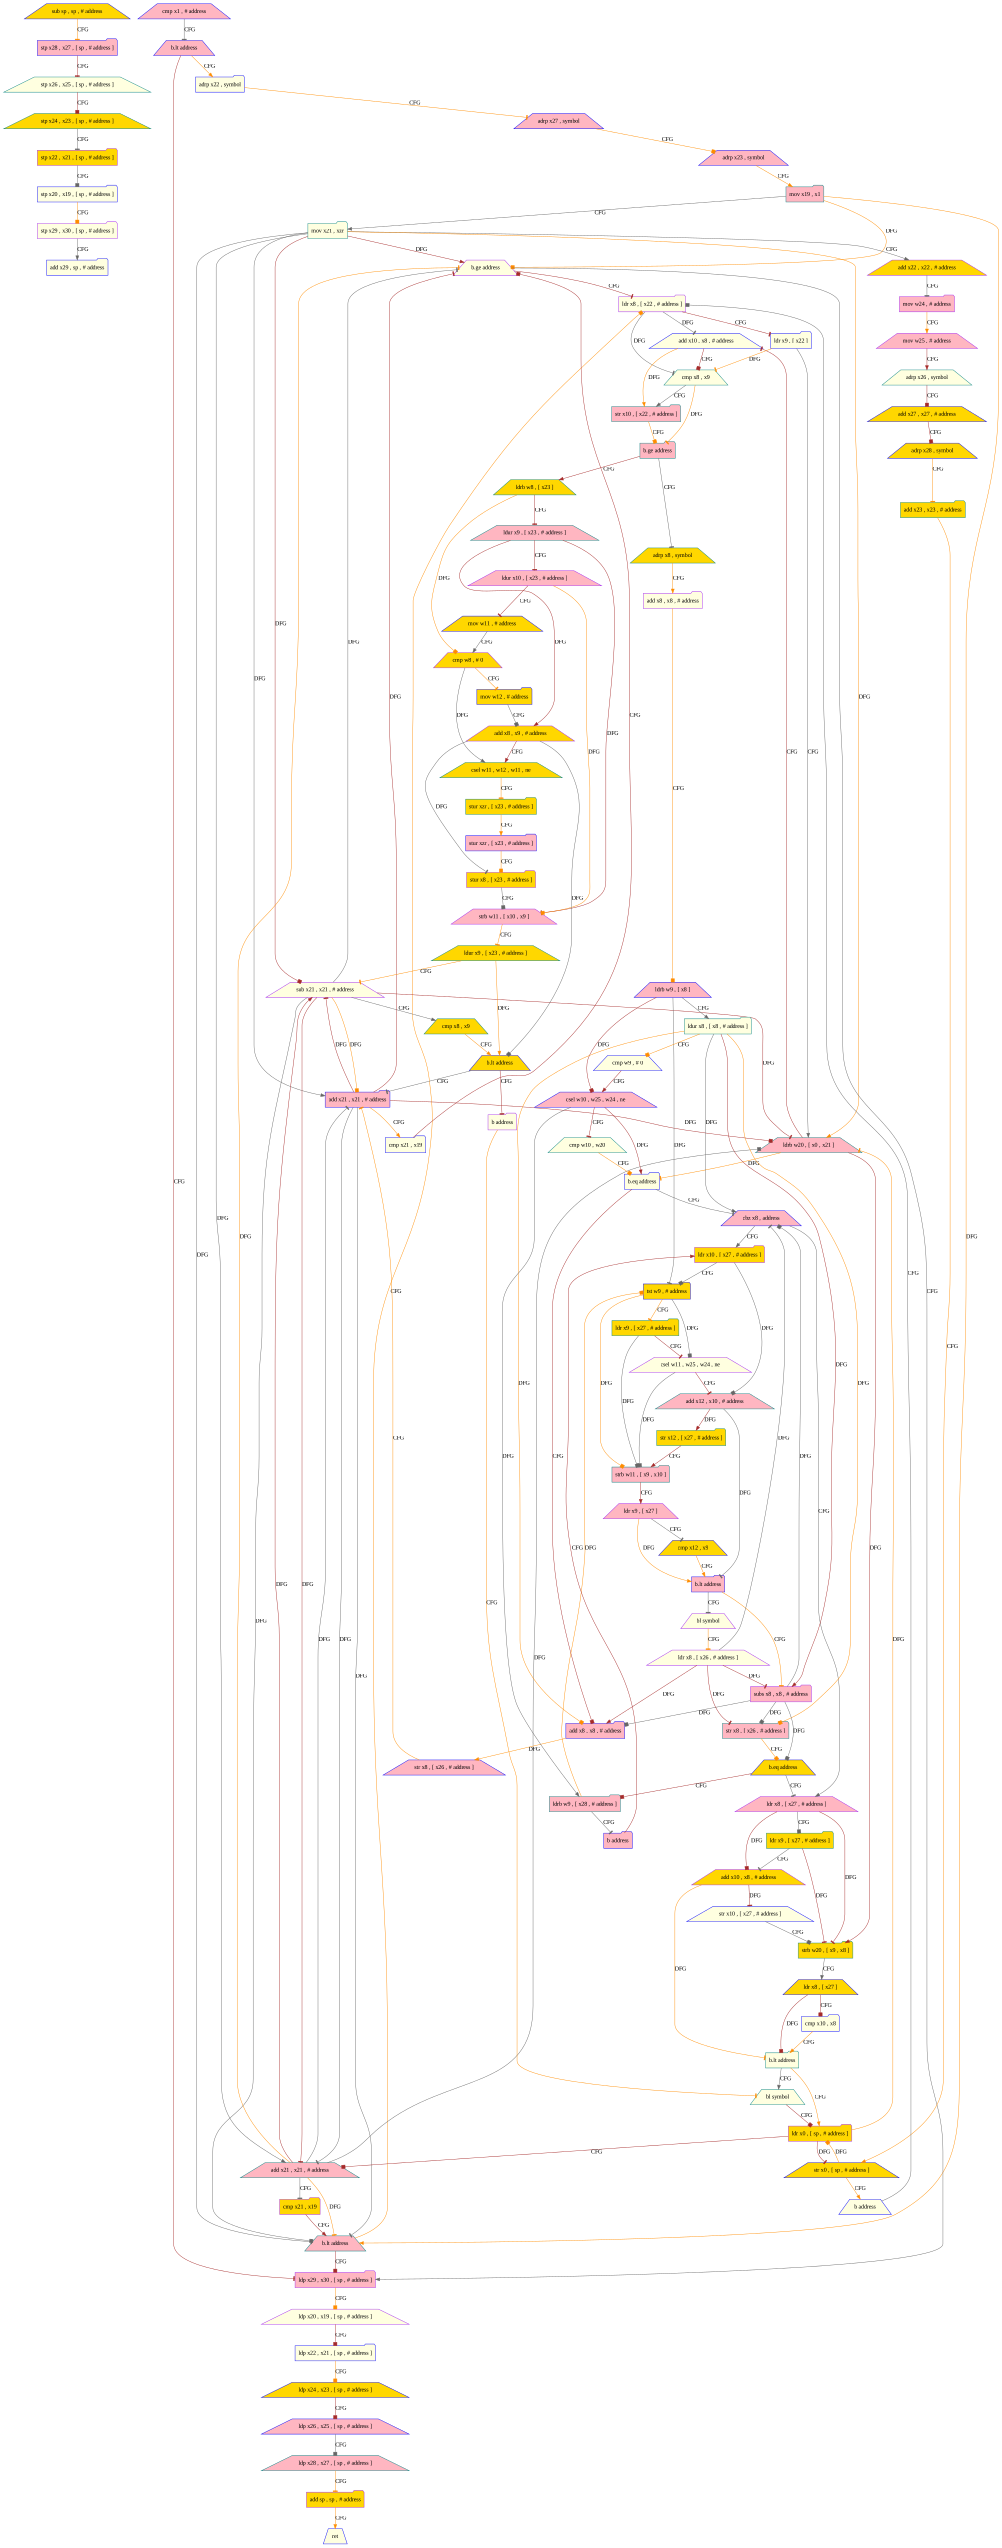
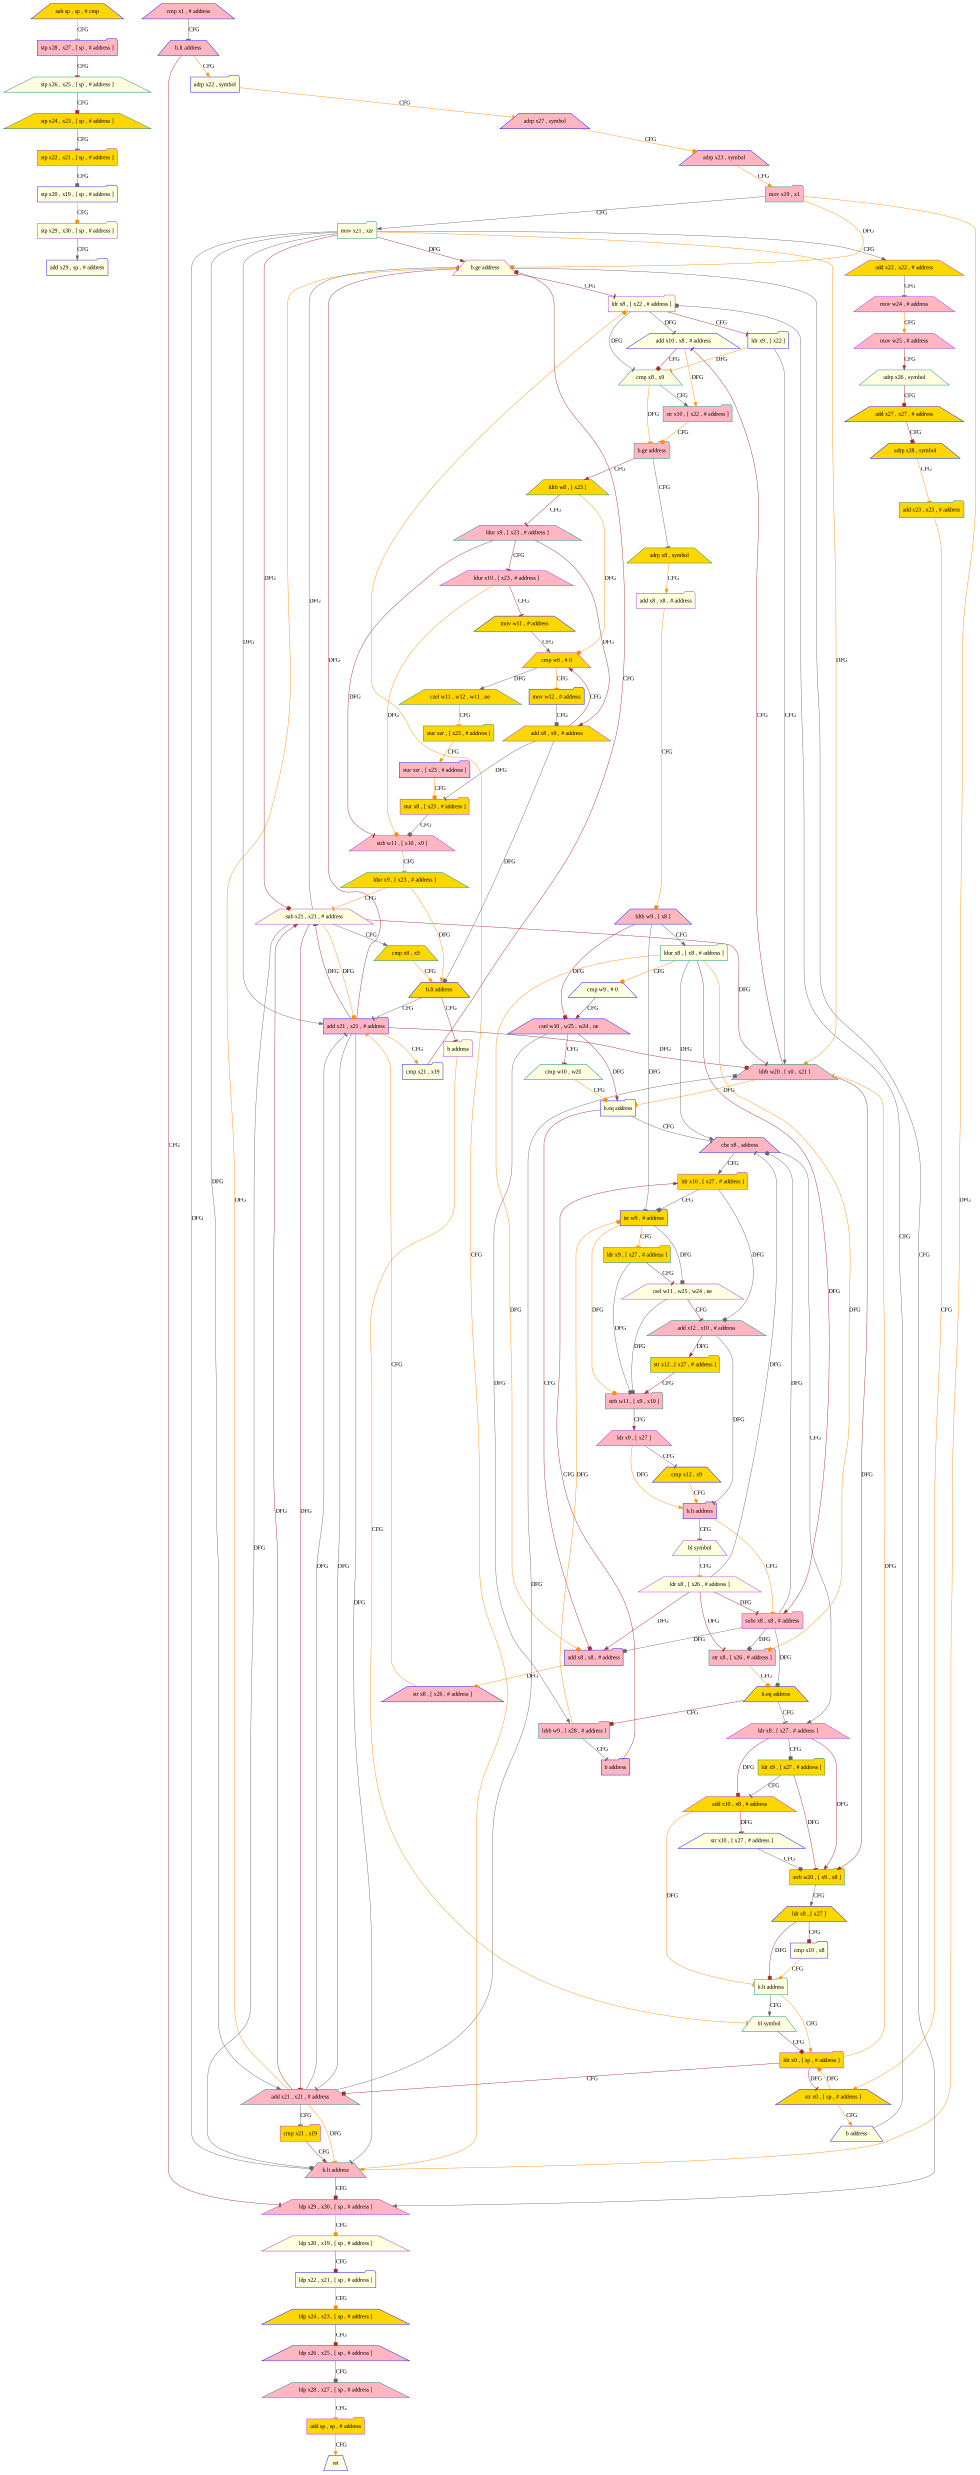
node "sub sp , sp , # address": label "sub sp , sp , # address" -> "sub sp , sp , # cmp"
node "mov w24 , # address": shape folder -> trapezium
edge "add x8 , x9 , # address" -> "csel w11 , w12 , w11 , ne": now "add x8 , x9 , # address" -> "cmp w8 , # 0"
edge "ldr x8 , [ x27 , # address ]" -> "strb w20 , [ x9 , x8 ]": arrowhead tee -> normal
node "ldp x29 , x30 , [ sp , # address ]": shape folder -> trapezium
